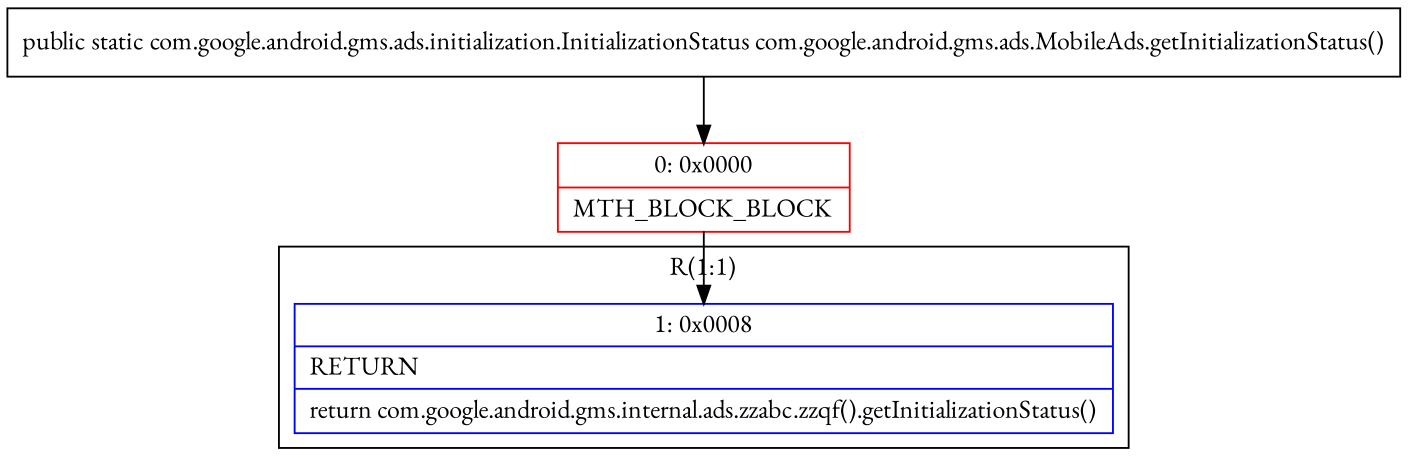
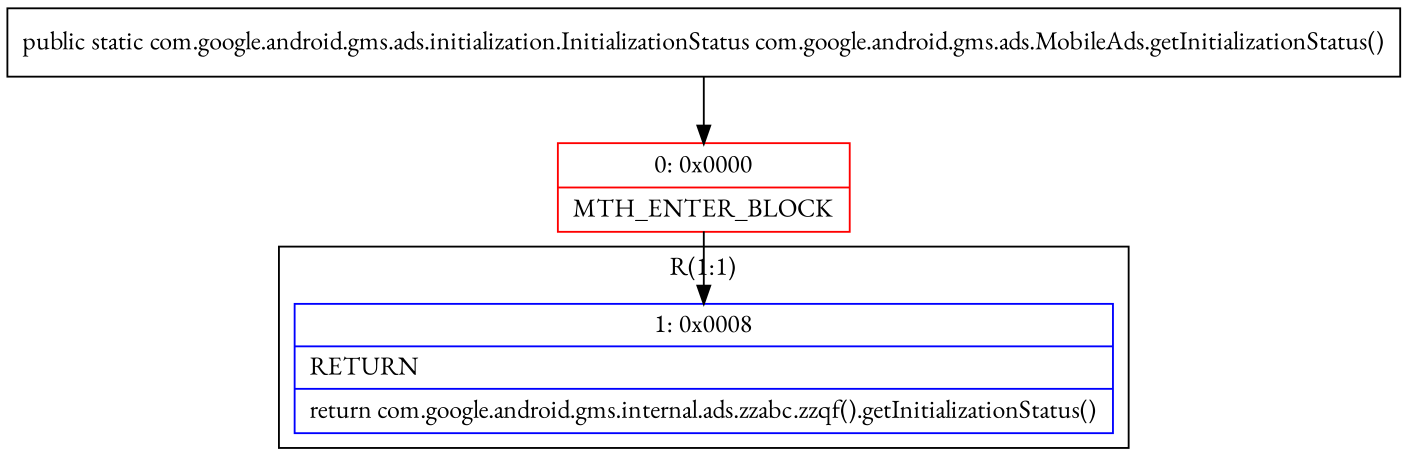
node "0: 0x0000": text "MTH_BLOCK_BLOCK" -> "MTH_ENTER_BLOCK"
